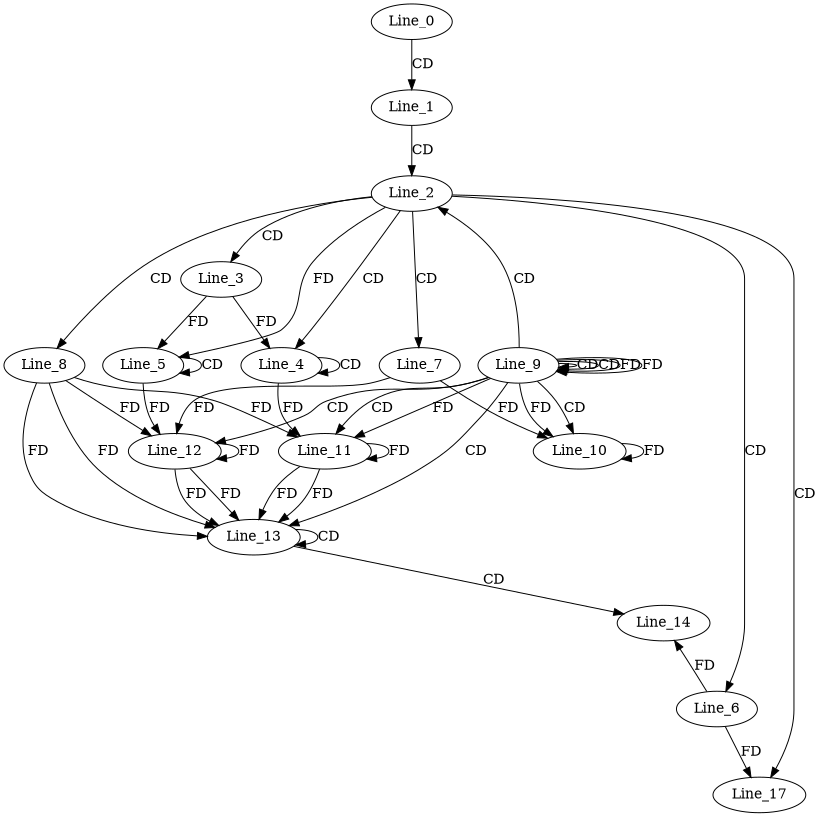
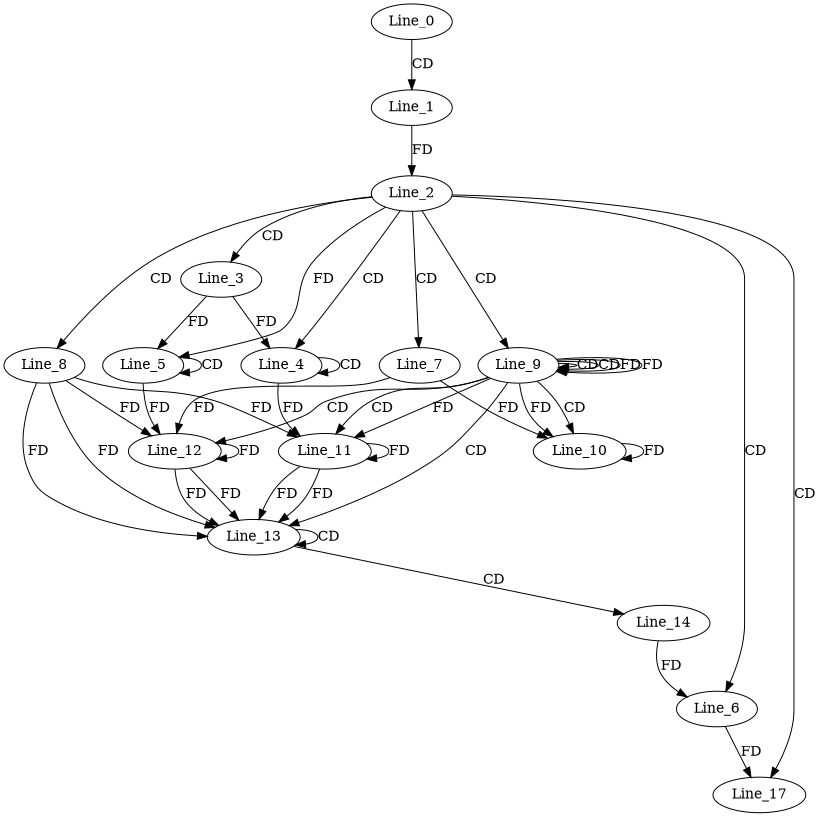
edge "Line_1" -> "Line_2": label "CD" -> "FD"
edge "Line_9" -> "Line_2": reversed
edge "Line_6" -> "Line_14": reversed
